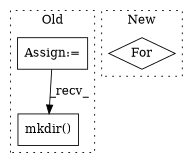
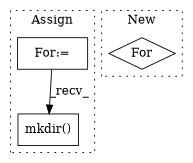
cluster "Old": label "Old" -> "Assign"
node "Assign:=": label "Assign:=" -> "For:="
